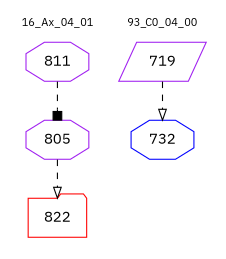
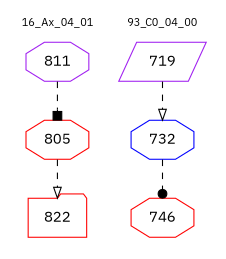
node "805": color purple -> red
node "746": added
